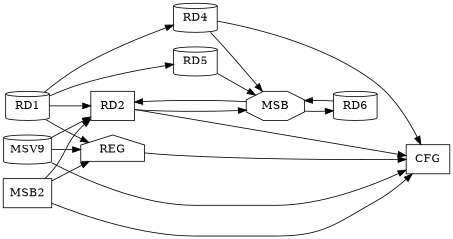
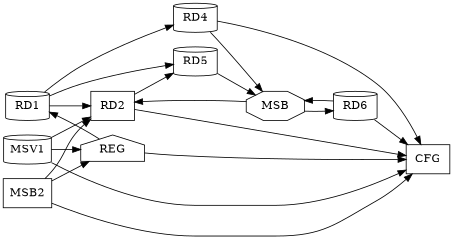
edge "RD2" -> "MSB": now "RD2" -> "RD5"
edge "RD1" -> "REG": reversed
edge "RD6" -> "CFG": added
node "MSV9": label "MSV9" -> "MSV1"
